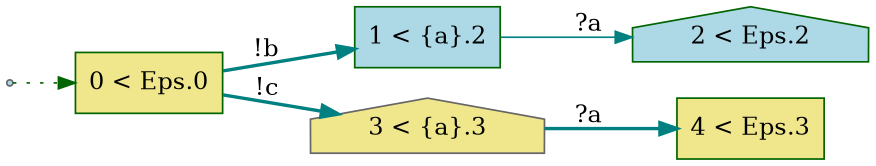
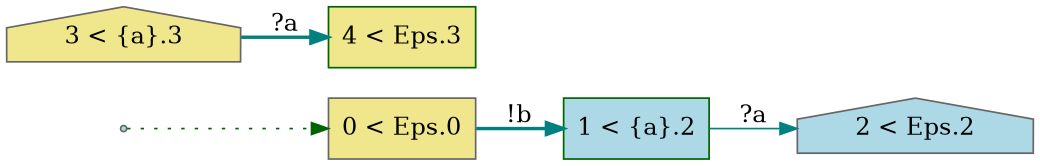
node "2 < Eps.2": color darkgreen -> gray40
node "0 < Eps.0": color darkgreen -> gray40
edge "0 < Eps.0" -> "3 < {a}.3": removed, label "!c"
